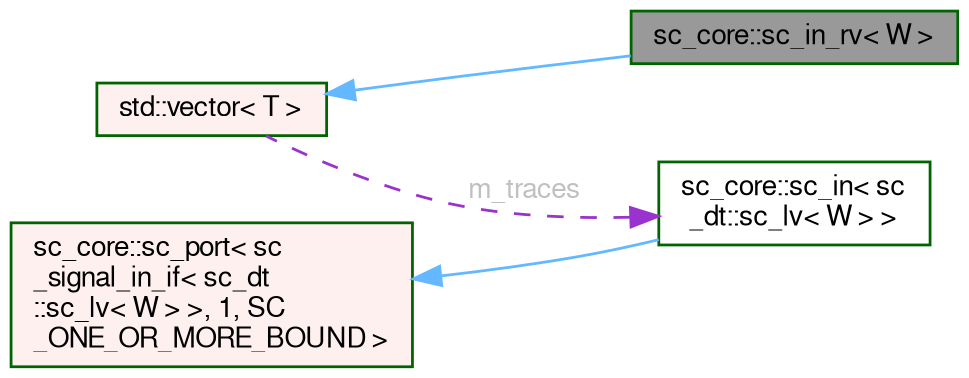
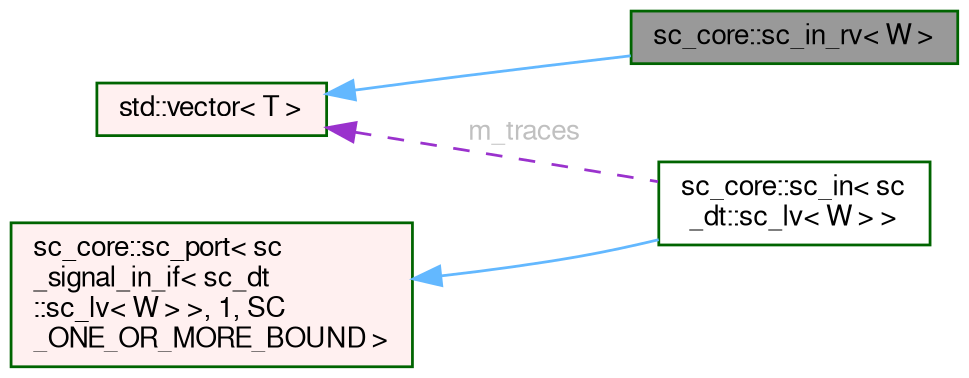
edge "std::vector< T >" -> "sc_core::sc_in< sc _dt::sc_lv< W > >": reversed
